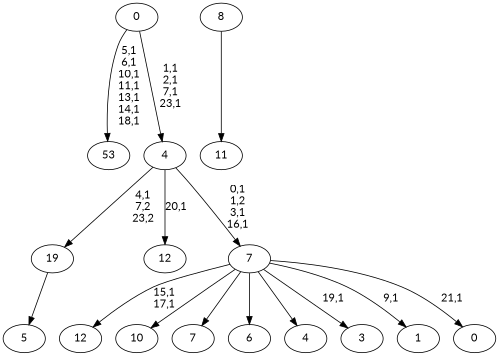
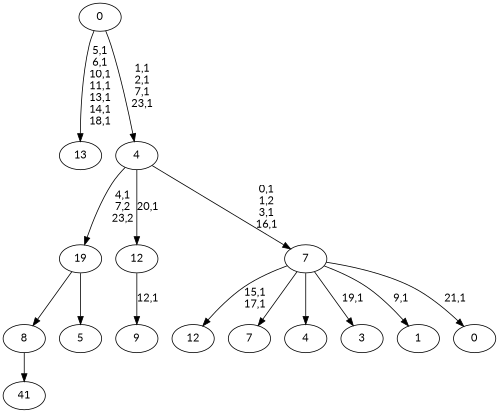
node "53": label "53" -> "13"
node "11": label "11" -> "41"
edge "19" -> "8": added
node "10": removed
node "9": added
node "6": removed
